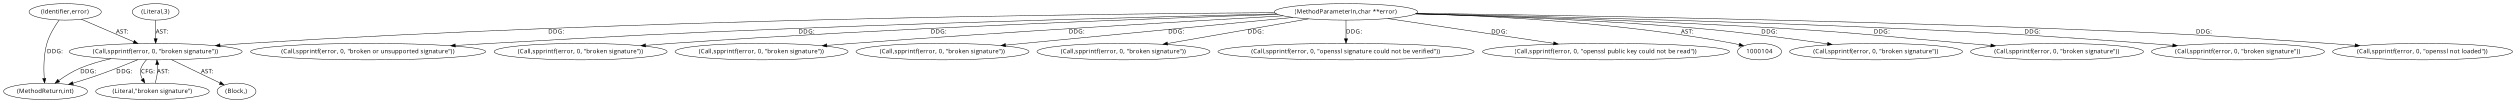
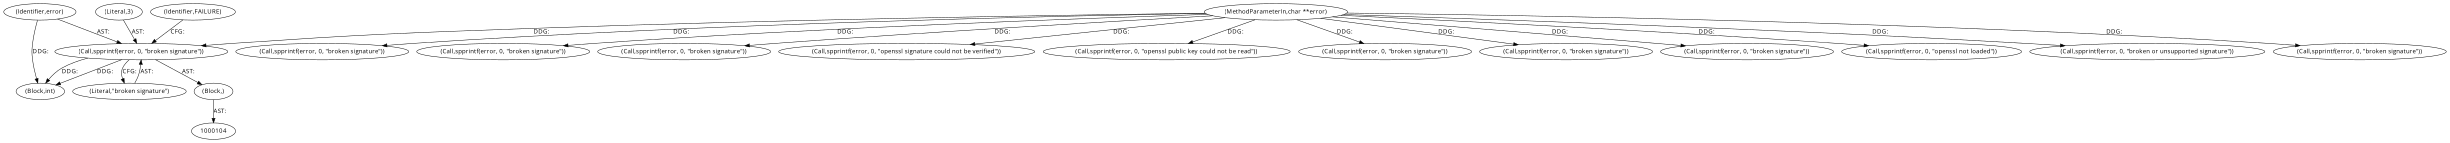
node "(Identifier,FAILURE)": added
edge "(MethodParameterIn,char **error)" -> "1000104": now "(Block,)" -> "1000104"
node "(MethodReturn,int)": label "(MethodReturn,int)" -> "(Block,int)"
